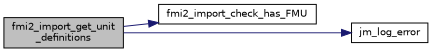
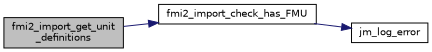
edge "fmi2_import_get_unit _definitions" -> "jm_log_error": now "fmi2_import_check_has_FMU" -> "jm_log_error"
